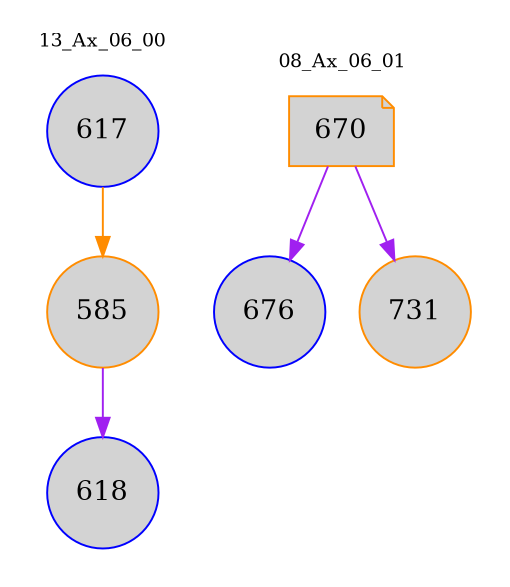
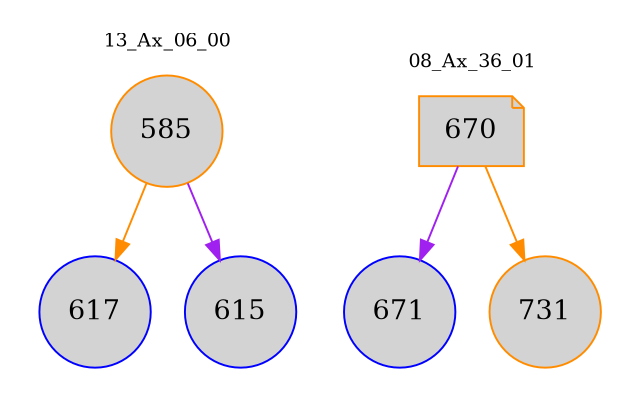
cluster "08_Ax_06_01": label "08_Ax_06_01" -> "08_Ax_36_01"
edge "670" -> "731": color purple -> darkorange
edge "617" -> "585": reversed
node "676": label "676" -> "671"
node "618": label "618" -> "615"
